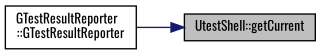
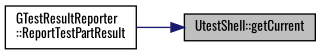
node "GTestResultReporter ::GTestResultReporter": label "GTestResultReporter ::GTestResultReporter" -> "GTestResultReporter ::ReportTestPartResult"
